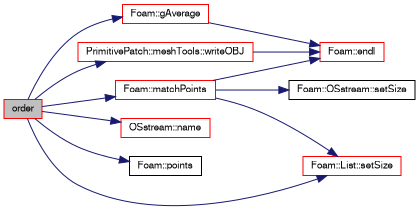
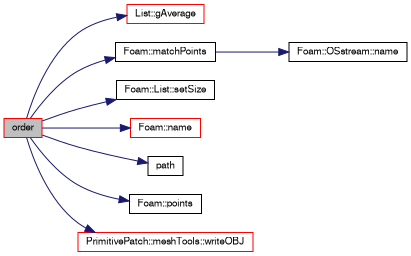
node "Foam::gAverage": label "Foam::gAverage" -> "List::gAverage"
node "Foam::endl": removed
node "Foam::matchPoints": color red -> black
node "Foam::OSstream::setSize": label "Foam::OSstream::setSize" -> "Foam::OSstream::name"
edge "Foam::matchPoints" -> "Foam::List::setSize": removed
node "OSstream::name": label "OSstream::name" -> "Foam::name"
node "path": added
node "Foam::List::setSize": color red -> black
